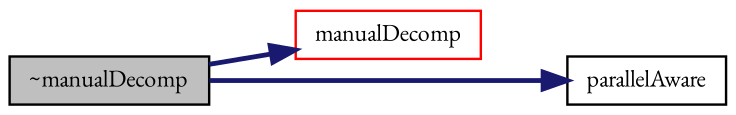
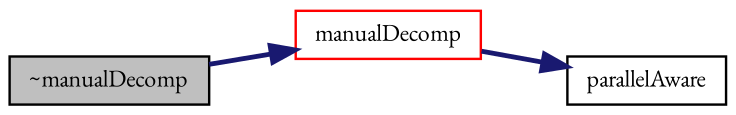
edge "~manualDecomp" -> "parallelAware": now "manualDecomp" -> "parallelAware"
